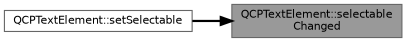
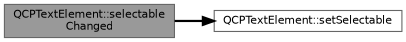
edge "QCPTextElement::setSelectable" -> "QCPTextElement::selectable Changed": reversed
